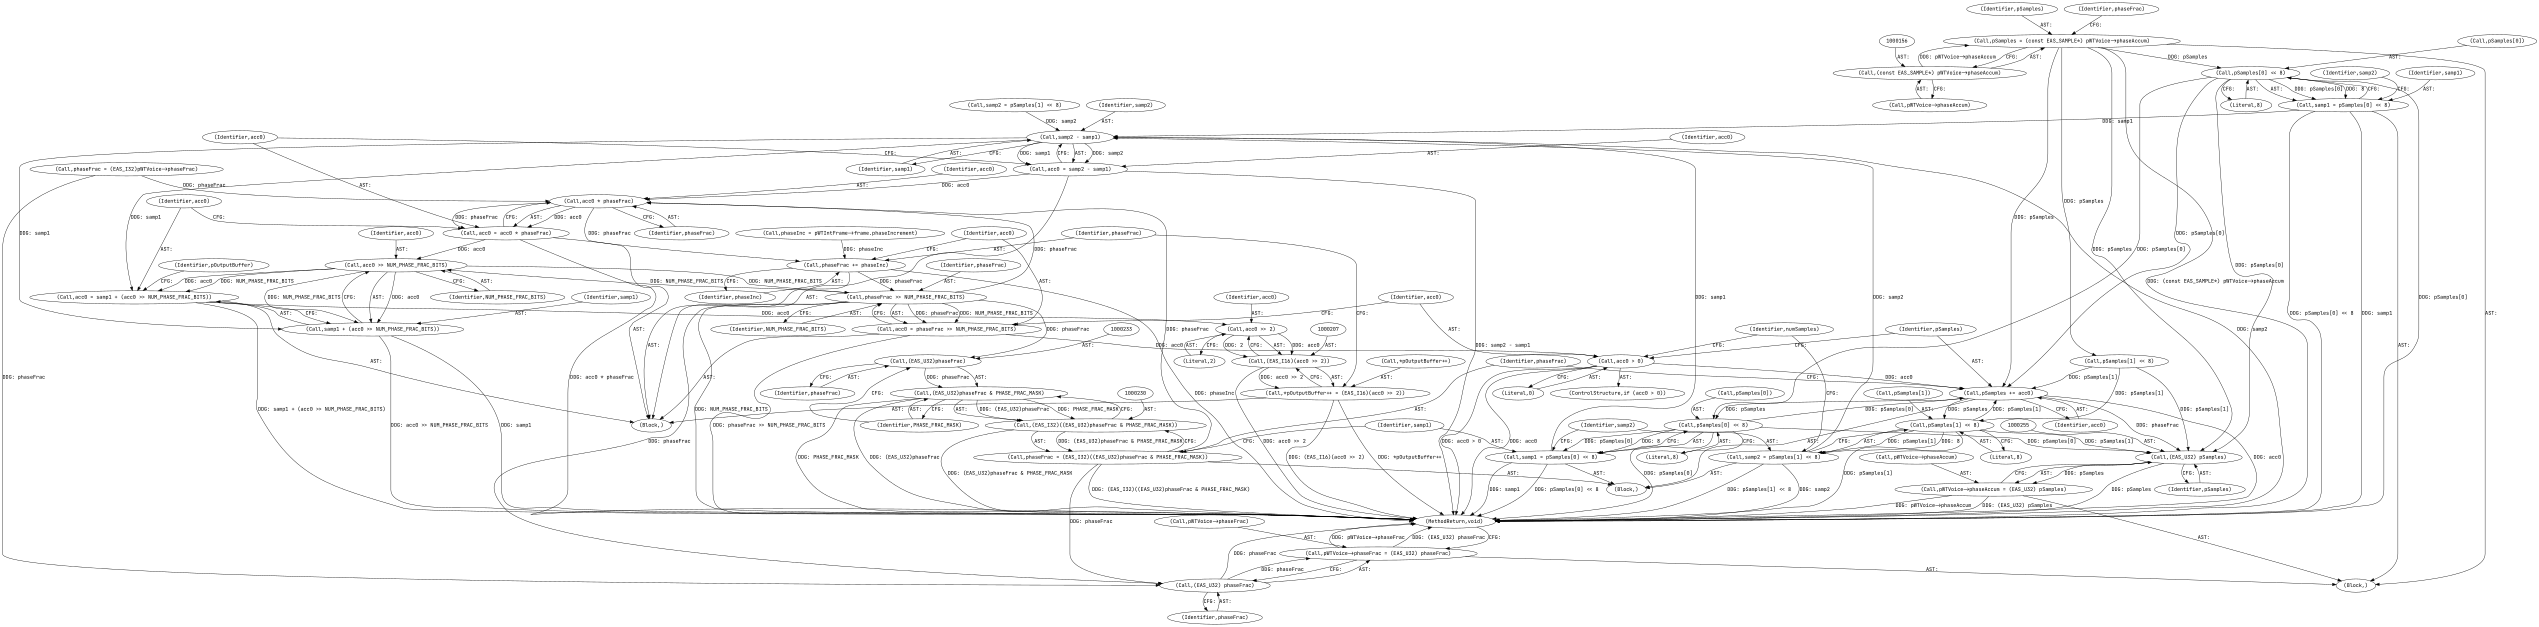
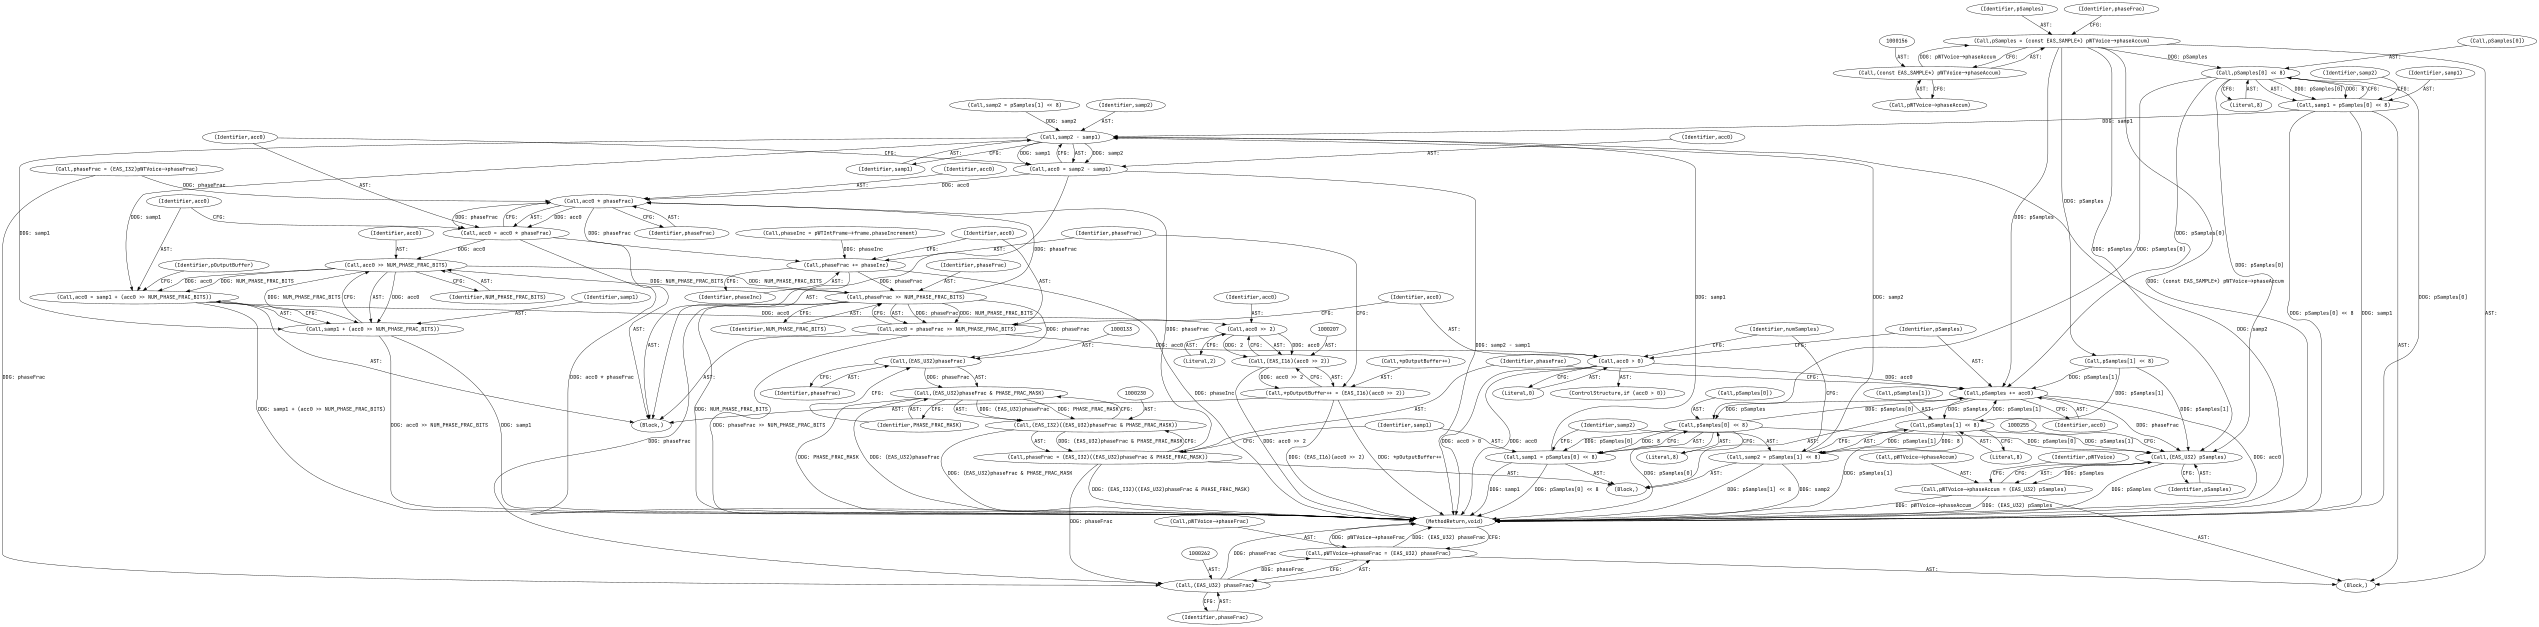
node "1000233": label "1000233" -> "1000133"
edge "1000255" -> "(Call,(EAS_U32) pSamples)": label "AST: " -> "CFG: "
node "(Identifier,pWTVoice)": added
node "1000262": added
